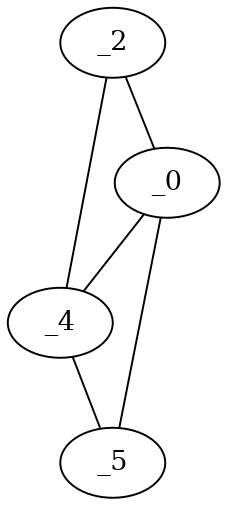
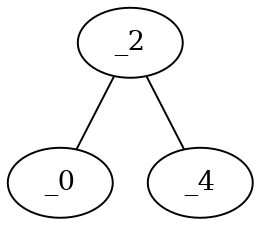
edge "_0" -- "_4": removed
node "_5": removed
